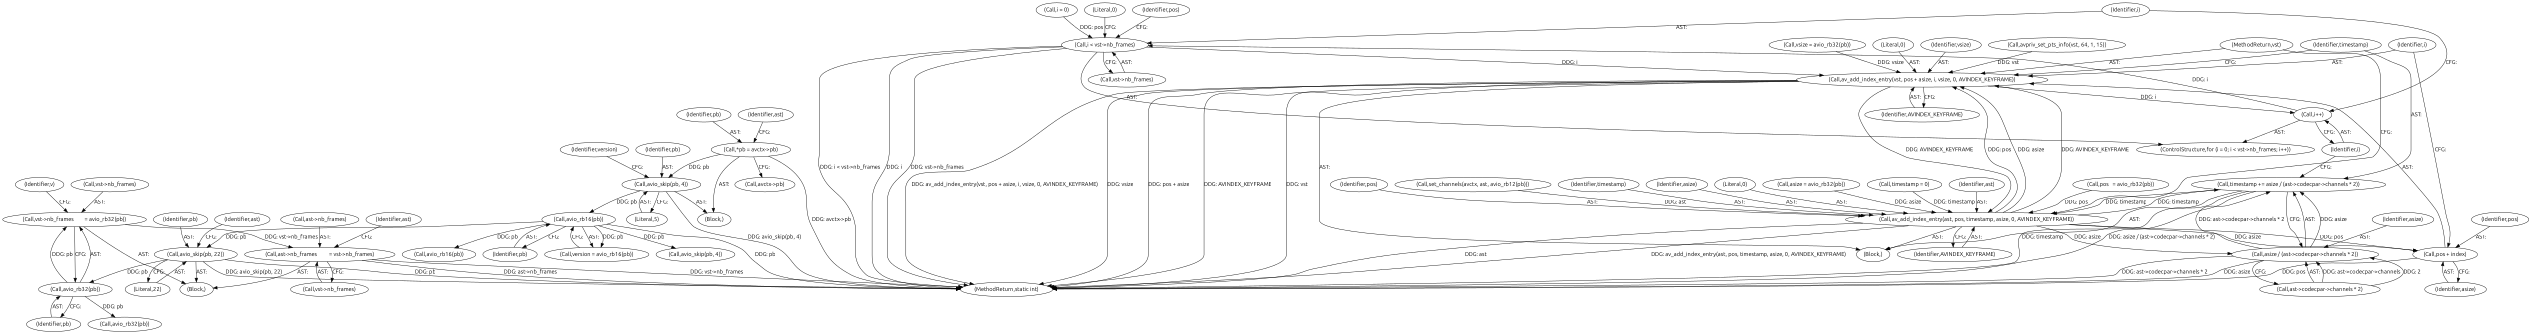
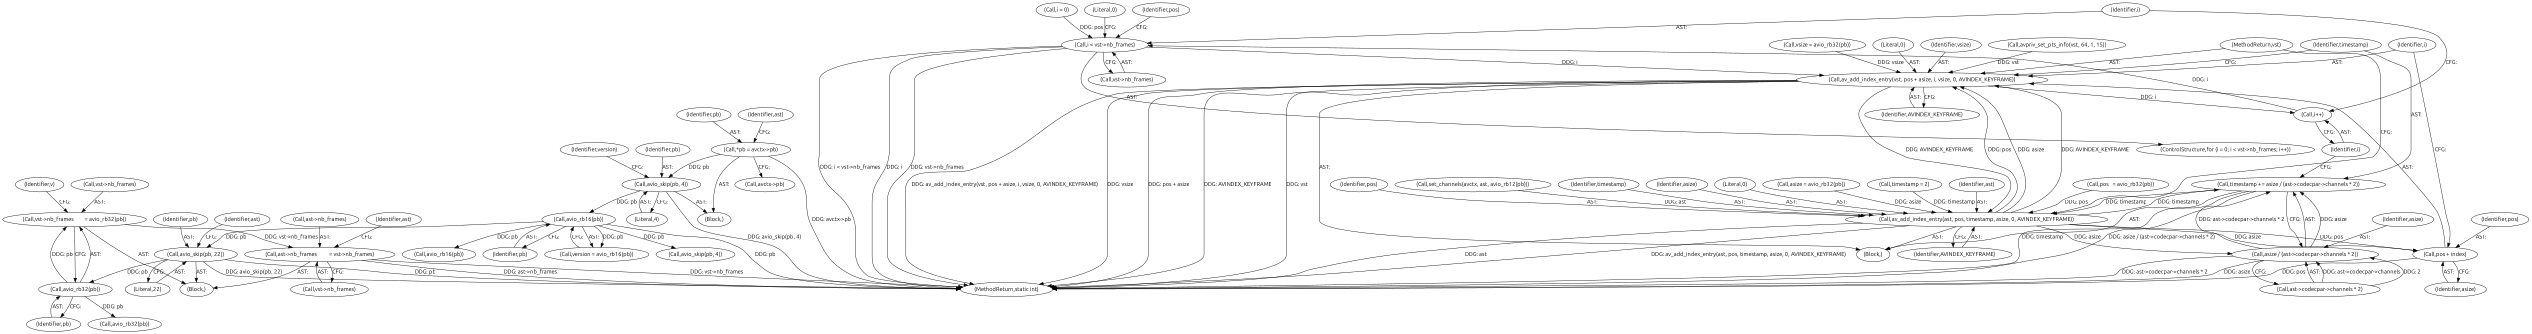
edge "(Call,i++)" -> "(ControlStructure,for (i = 0; i < vst->nb_frames; i++))": removed, label "AST:"
node "(Call,timestamp = 0)": label "(Call,timestamp = 0)" -> "(Call,timestamp = 2)"
node "(Literal,5)": label "(Literal,5)" -> "(Literal,4)"
